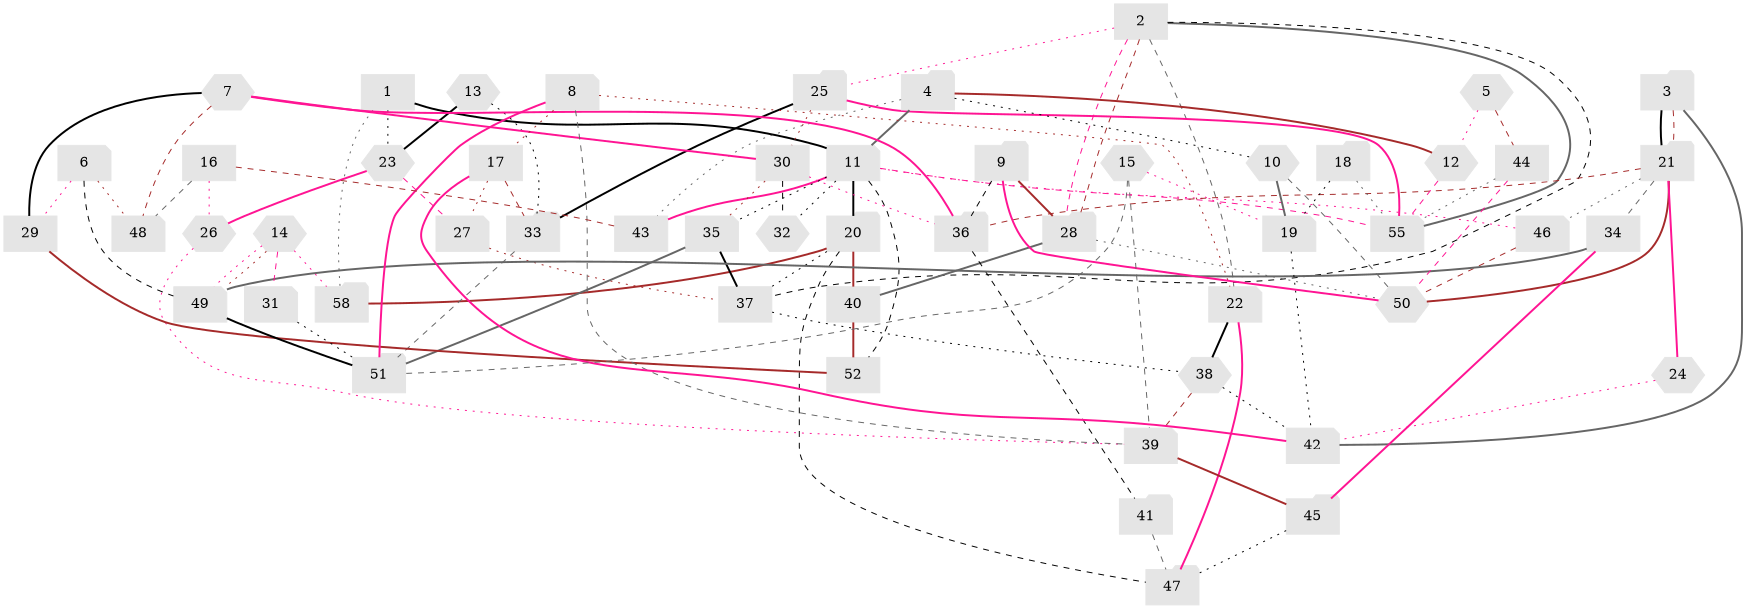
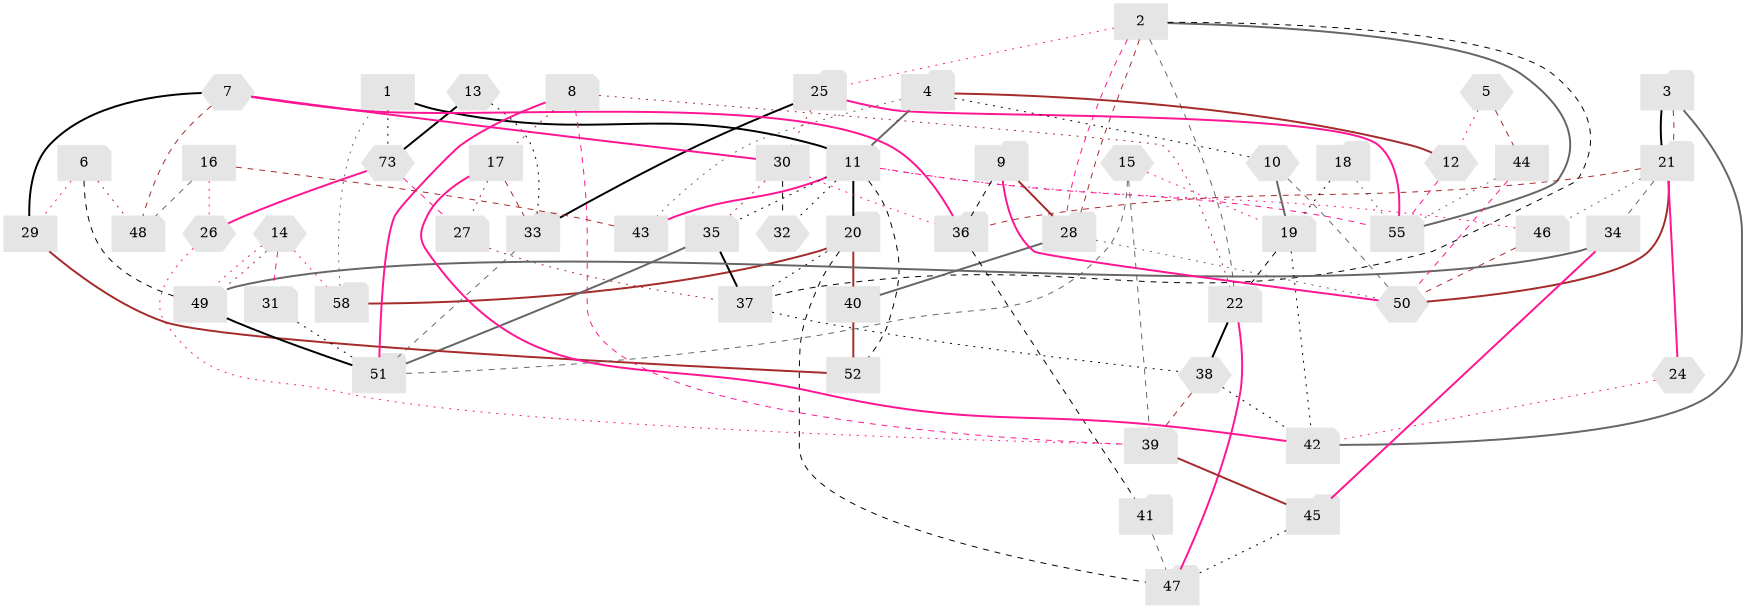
node "23": label "23" -> "73"
edge "19" -- "22": added
edge "8" -- "39": color gray40 -> deeppink
